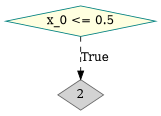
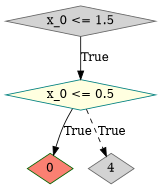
node "x_0 <= 1.5": added
node "2": label "2" -> "4"
node "0": added
